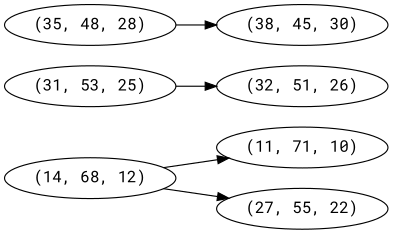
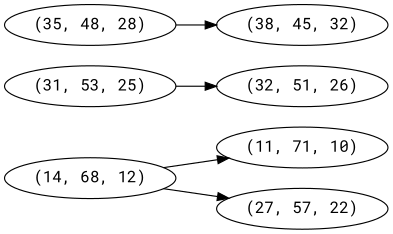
node "(38, 45, 30)": label "(38, 45, 30)" -> "(38, 45, 32)"
node "(27, 55, 22)": label "(27, 55, 22)" -> "(27, 57, 22)"
